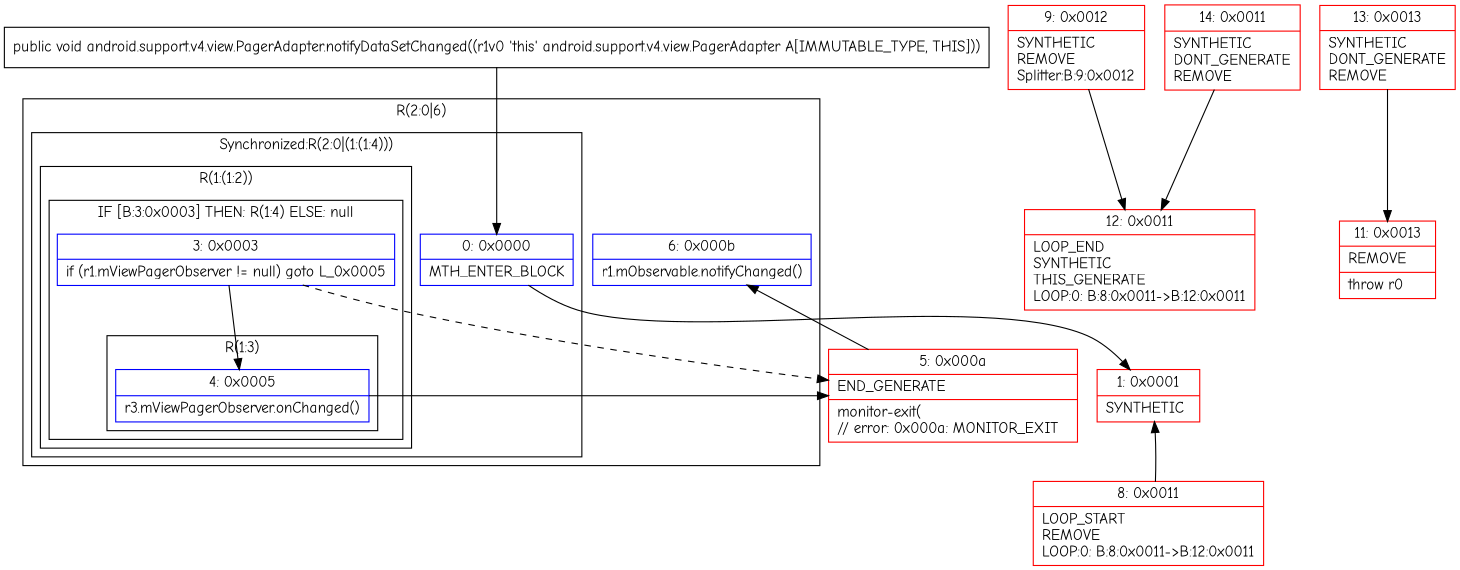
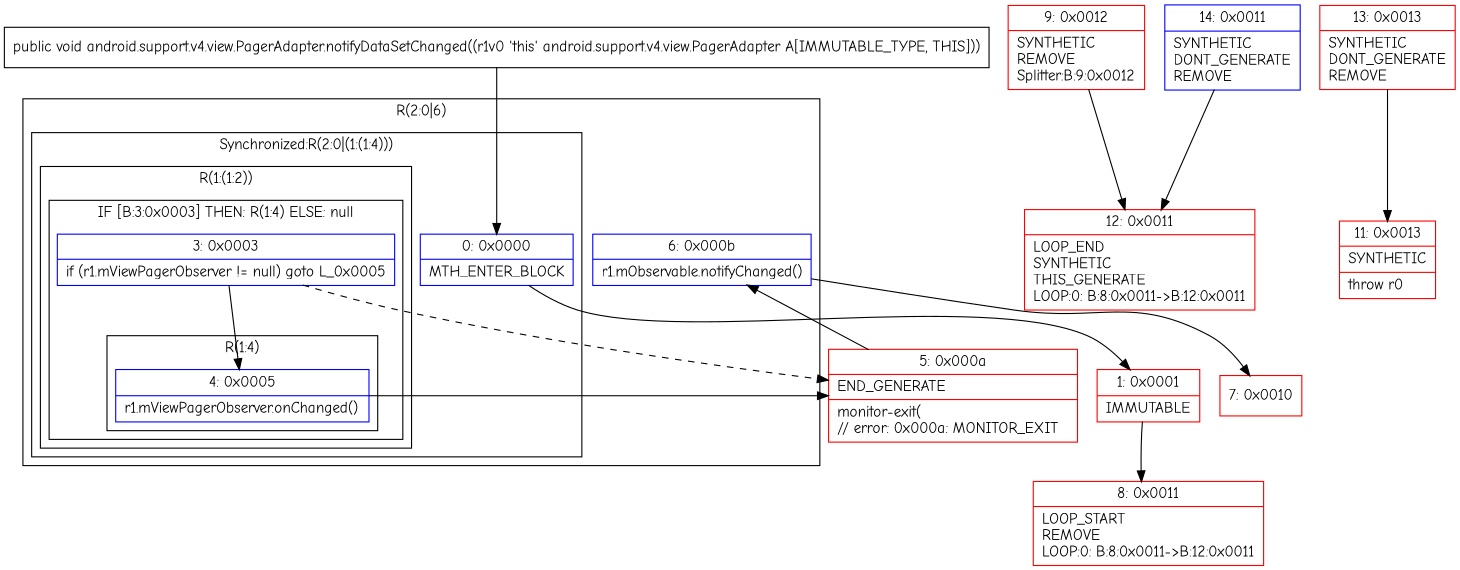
node "14: 0x0011": color red -> blue
node "11: 0x0013": text "REMOVE" -> "SYNTHETIC"
cluster "R(1:3)": label "R(1:3)" -> "R(1:4)"
node "7: 0x0010": added
node "4: 0x0005": text "r3.mViewPagerObserver.onChanged()" -> "r1.mViewPagerObserver.onChanged()"
node "1: 0x0001": text "SYNTHETIC" -> "IMMUTABLE"
edge "8: 0x0011" -> "1: 0x0001": reversed
